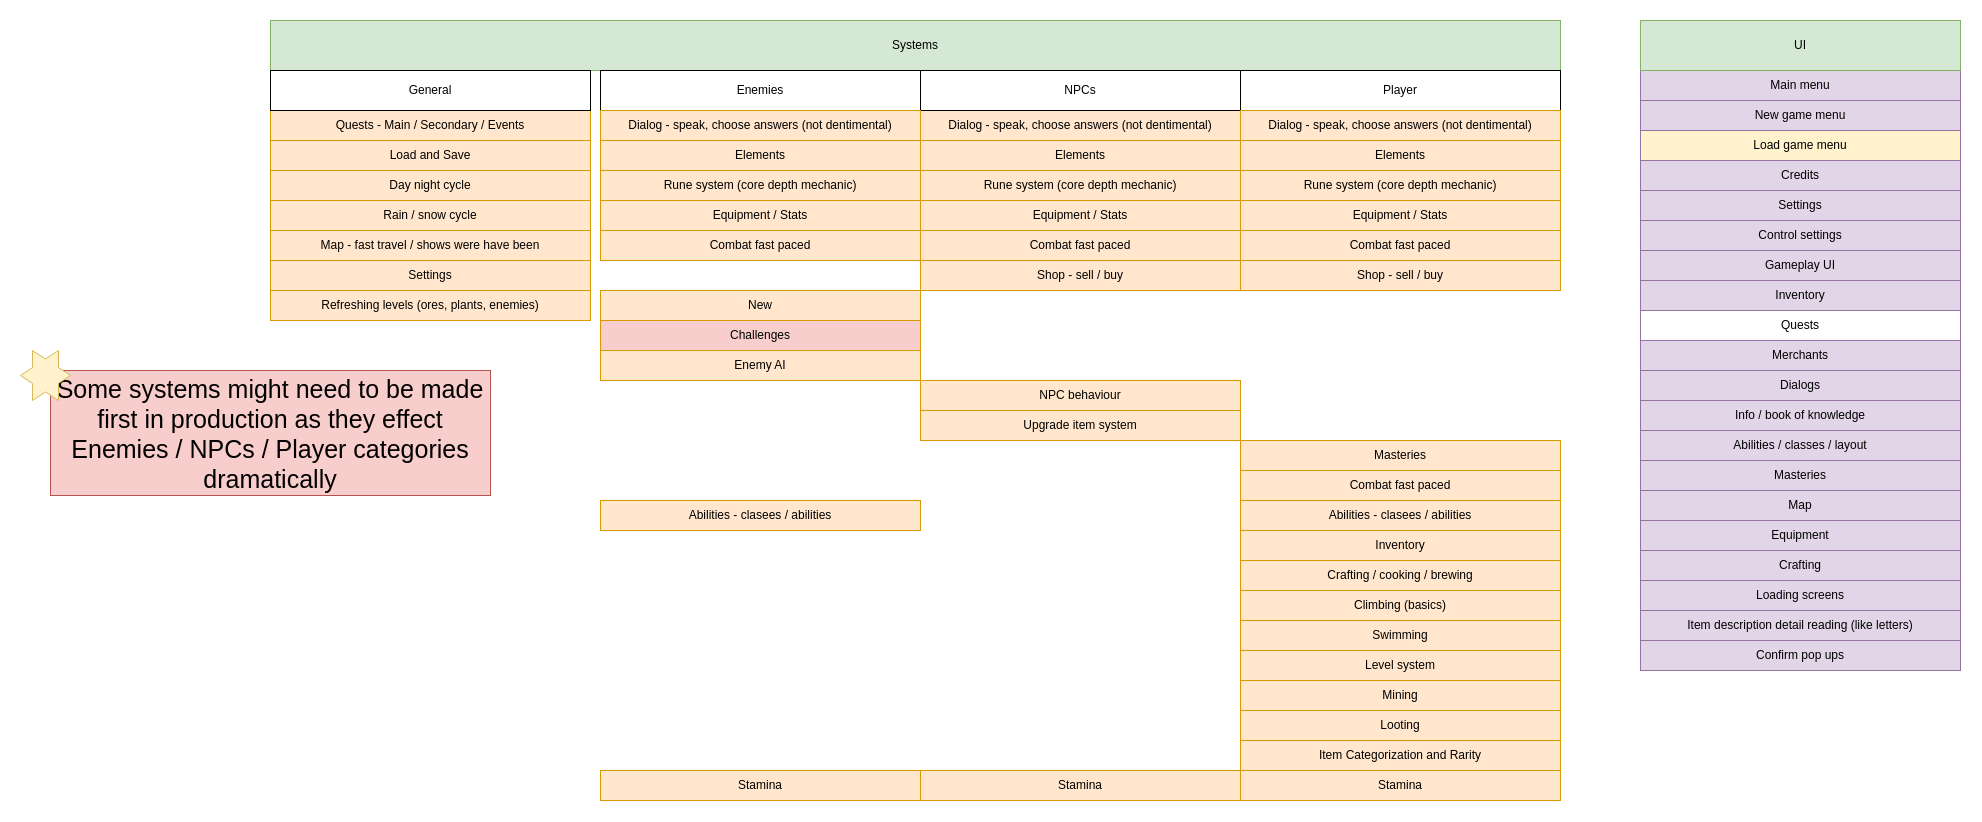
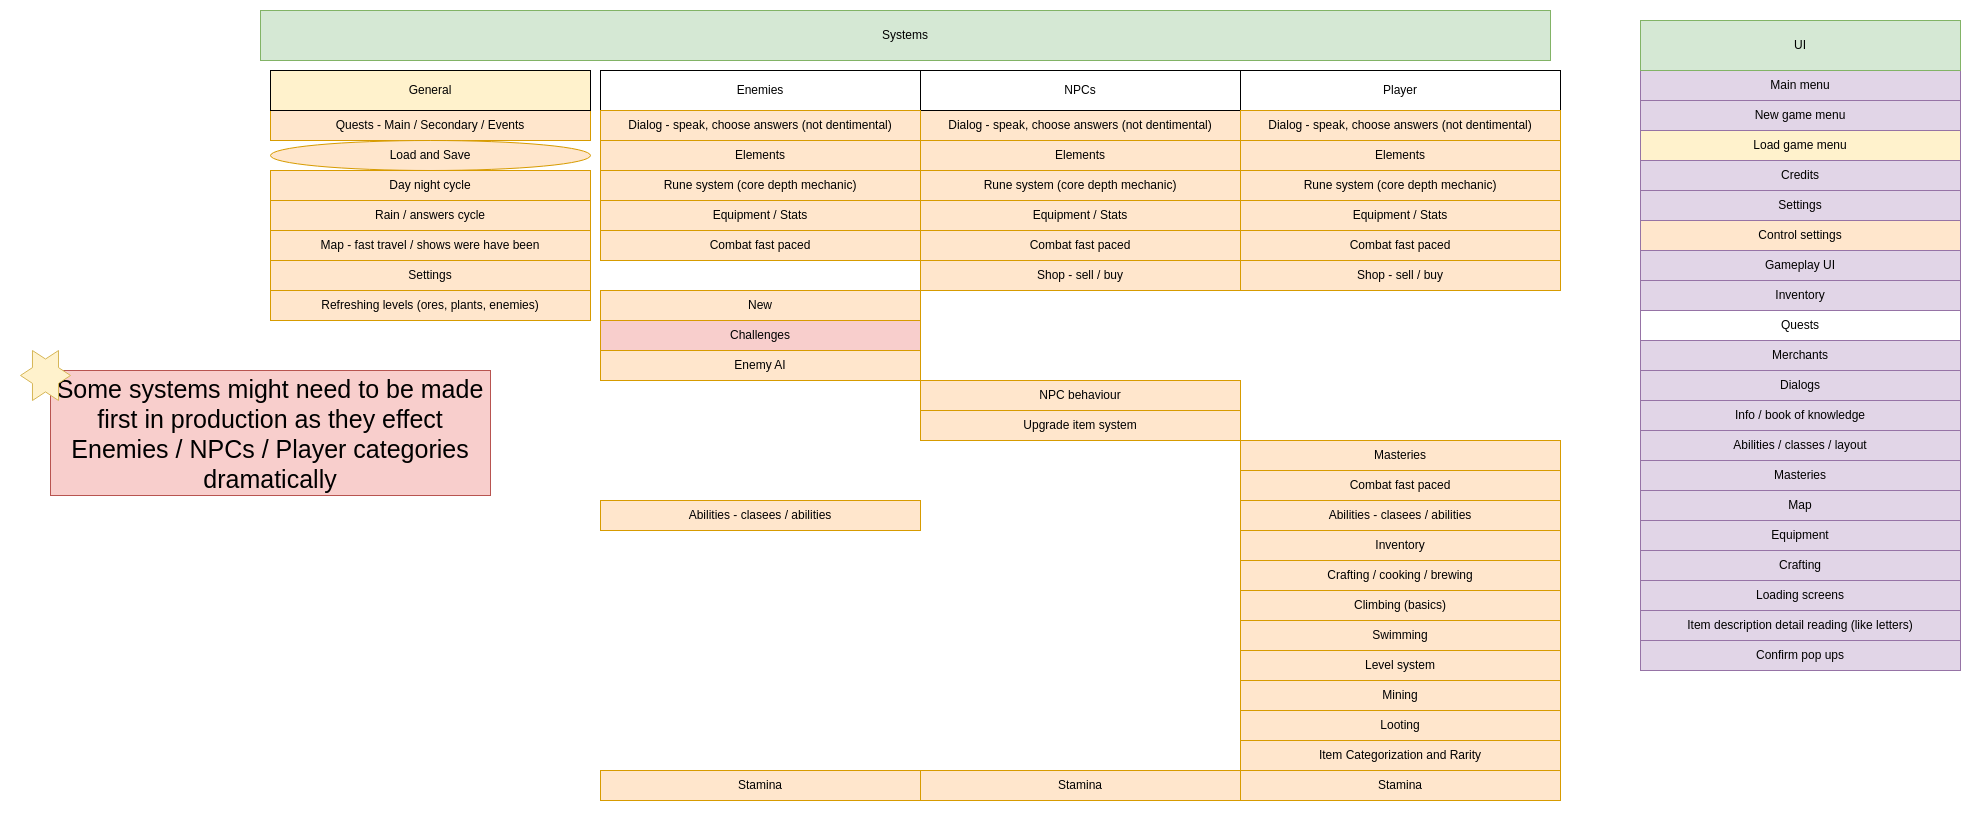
node "Systems": moved (916, 46) -> (906, 36)
node "General": fillcolor #ffffff -> #fff2cc
node "Load and Save": shape rectangle -> ellipse
node "Rain / snow cycle": label "Rain / snow cycle" -> "Rain / answers cycle"
node "Control settings": fillcolor #e1d5e7 -> #ffe6cc
